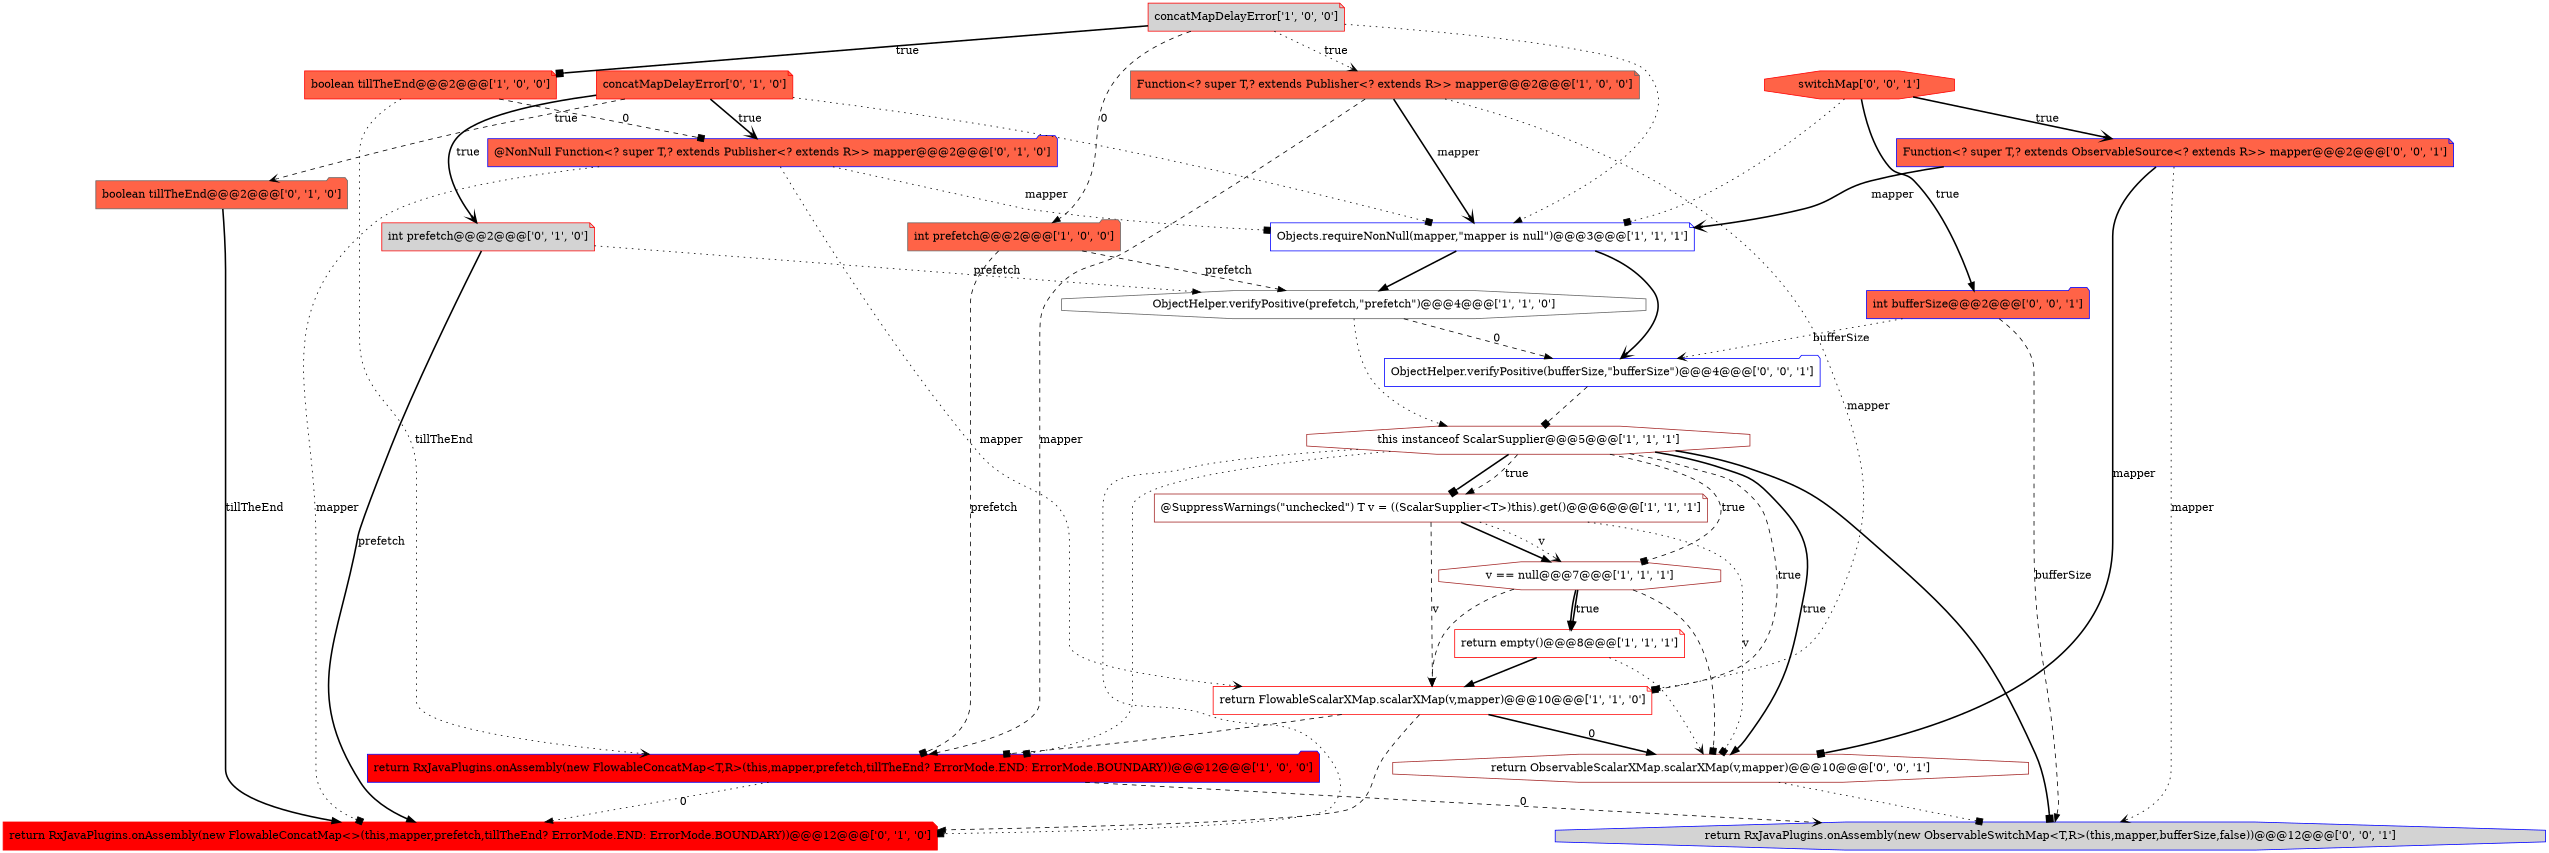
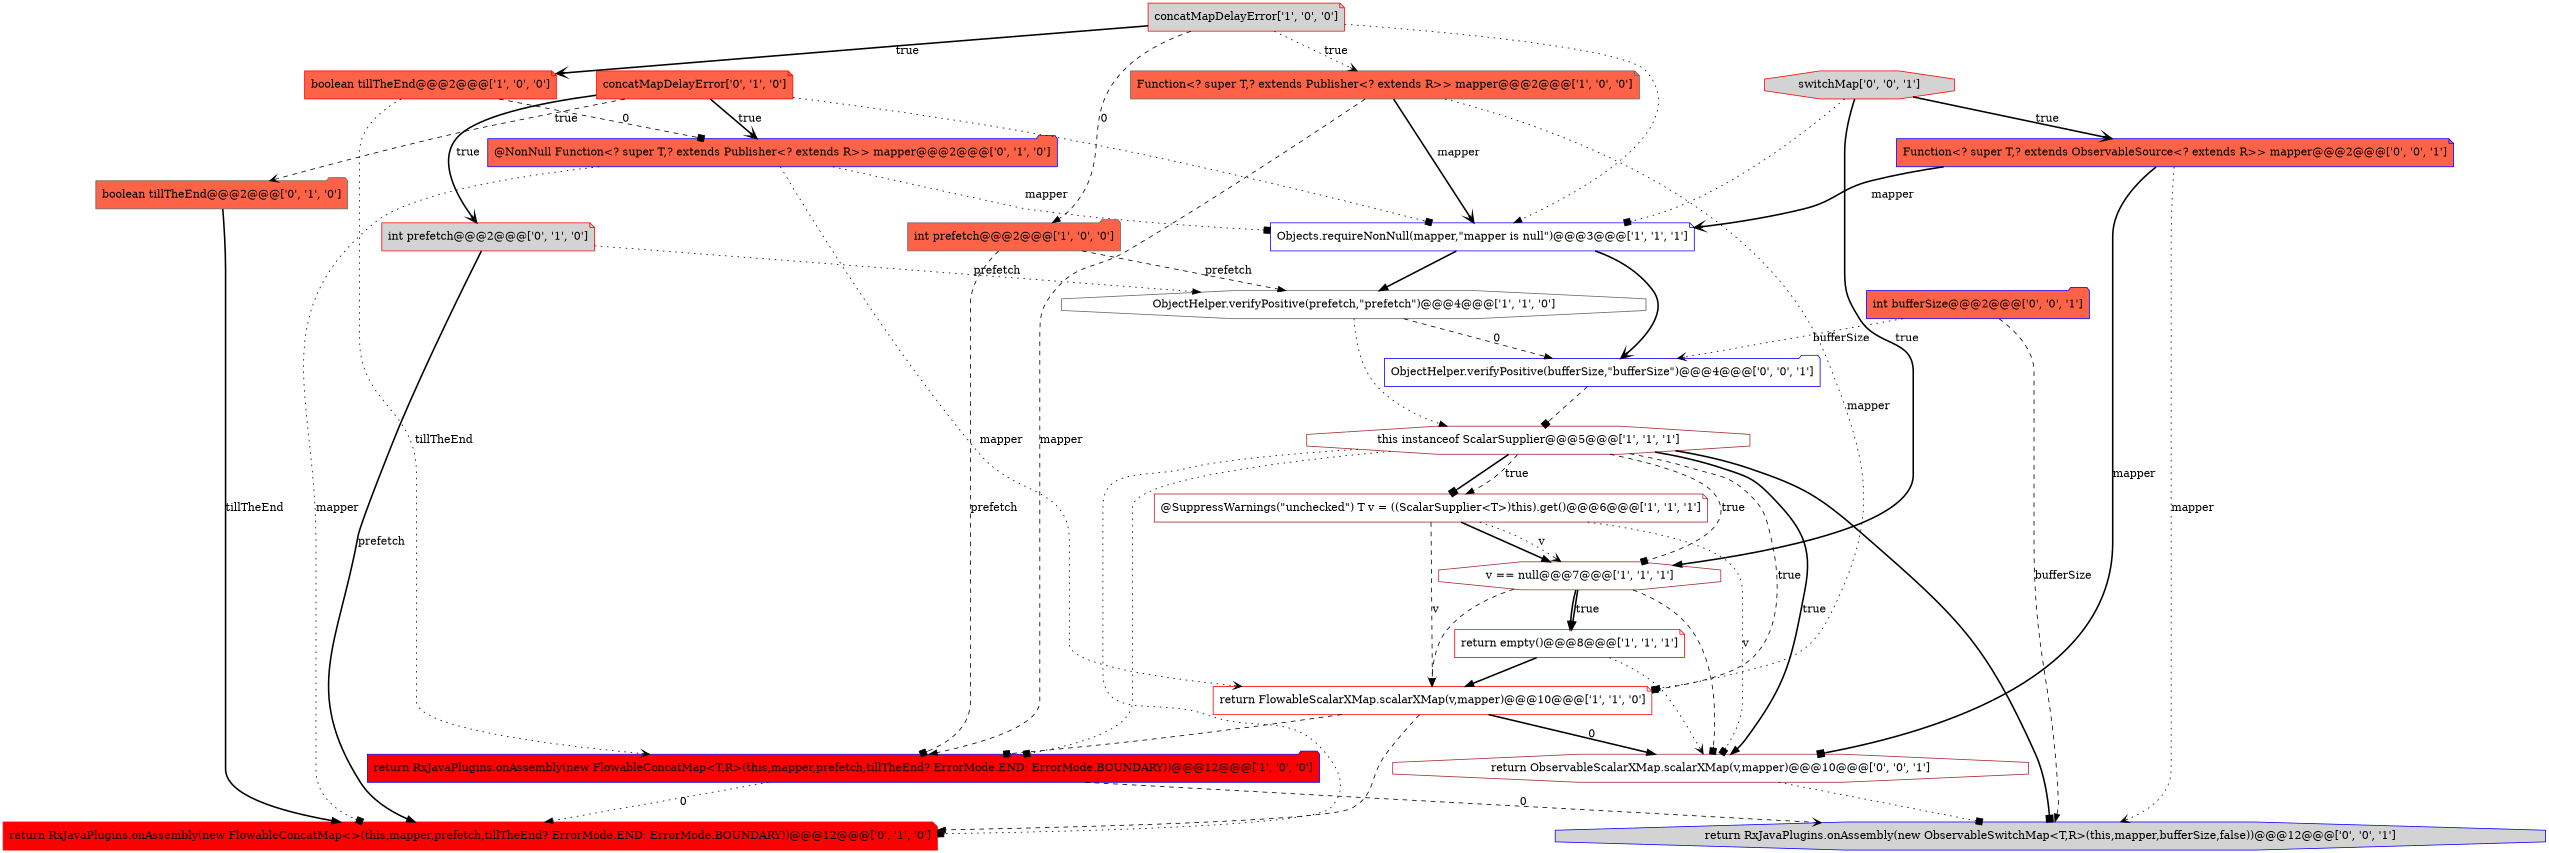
edge "concatMapDelayError['1', '0', '0']" -> "boolean tillTheEnd@@@2@@@['1', '0', '0']": arrowhead box -> vee
node "switchMap['0', '0', '1']": fillcolor tomato -> lightgray
edge "switchMap['0', '0', '1']" -> "int bufferSize@@@2@@@['0', '0', '1']": now "switchMap['0', '0', '1']" -> "v == null@@@7@@@['1', '1', '1']"
